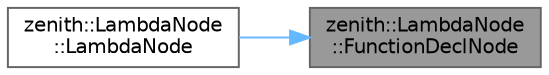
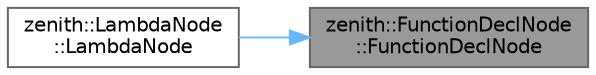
node "zenith::LambdaNode ::FunctionDeclNode": label "zenith::LambdaNode ::FunctionDeclNode" -> "zenith::FunctionDeclNode ::FunctionDeclNode"
